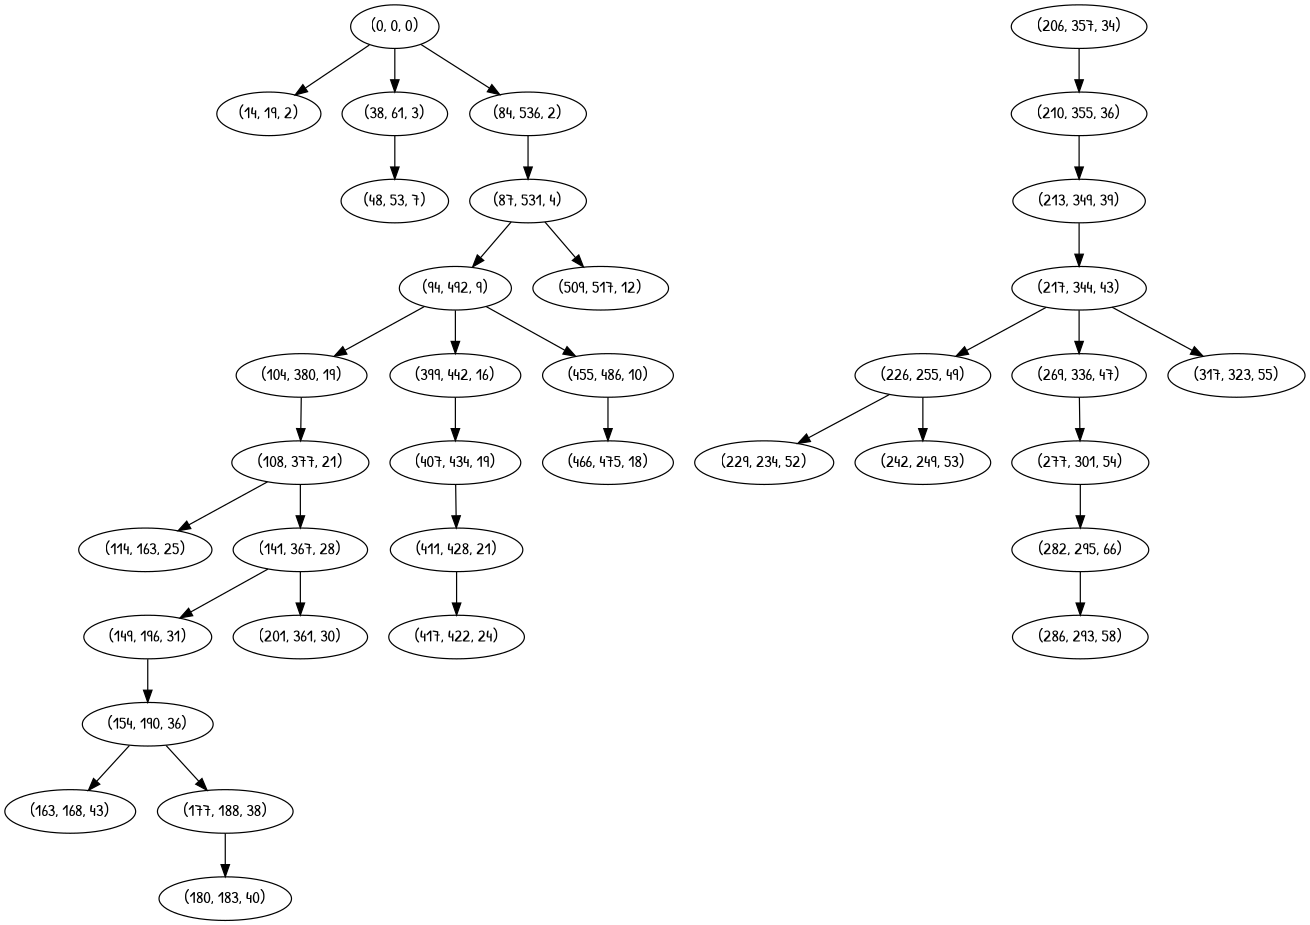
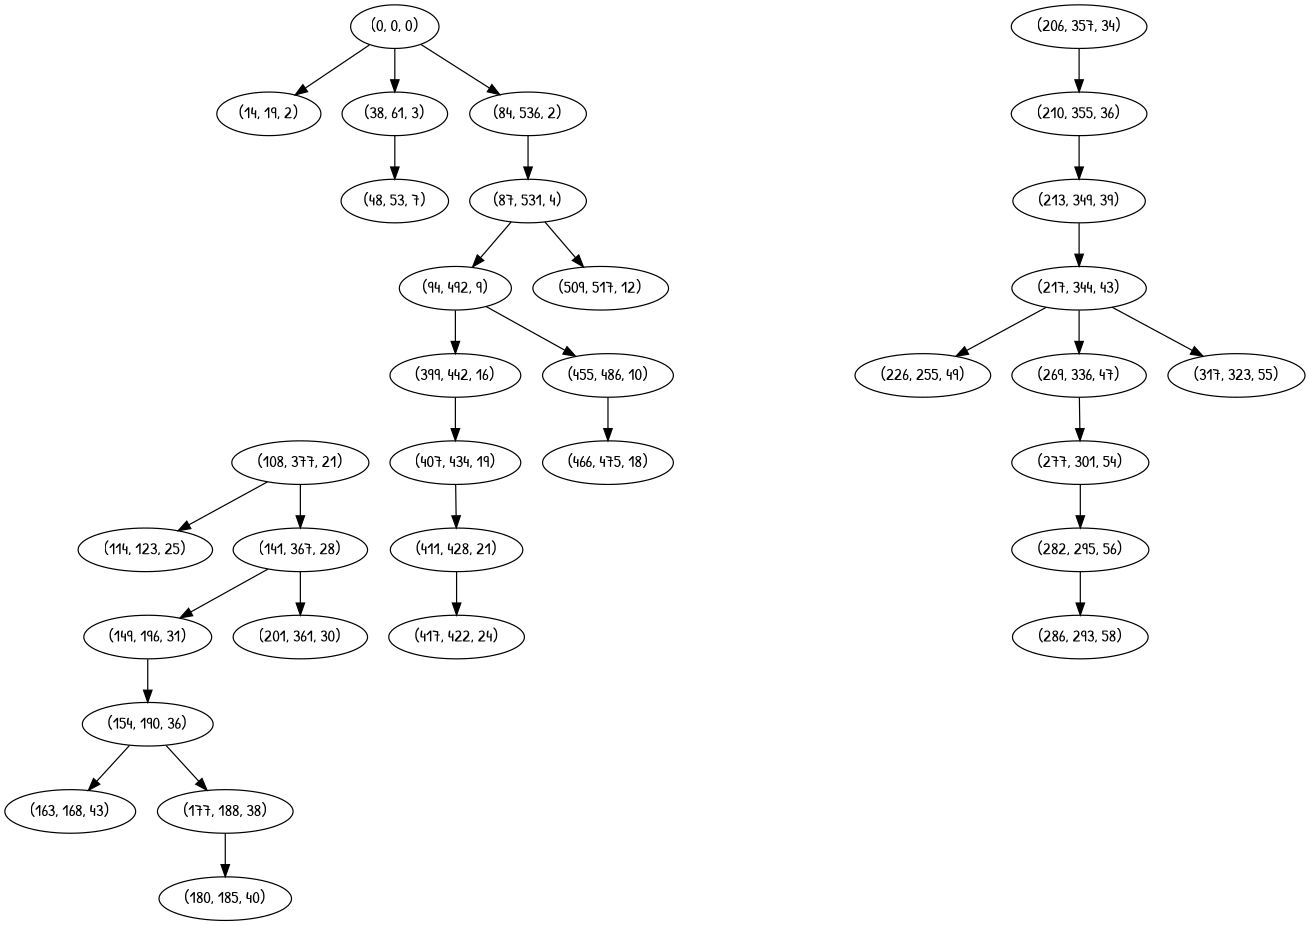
node "(104, 380, 19)": removed
node "(229, 234, 52)": removed
node "(242, 249, 53)": removed
node "(114, 163, 25)": label "(114, 163, 25)" -> "(114, 123, 25)"
node "(282, 295, 66)": label "(282, 295, 66)" -> "(282, 295, 56)"
node "(180, 183, 40)": label "(180, 183, 40)" -> "(180, 185, 40)"
